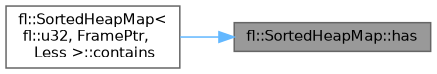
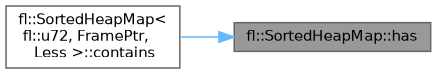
node "fl::SortedHeapMap< fl::u32, FramePtr, Less >::contains": label "fl::SortedHeapMap< fl::u32, FramePtr, Less >::contains" -> "fl::SortedHeapMap< fl::u72, FramePtr, Less >::contains"
